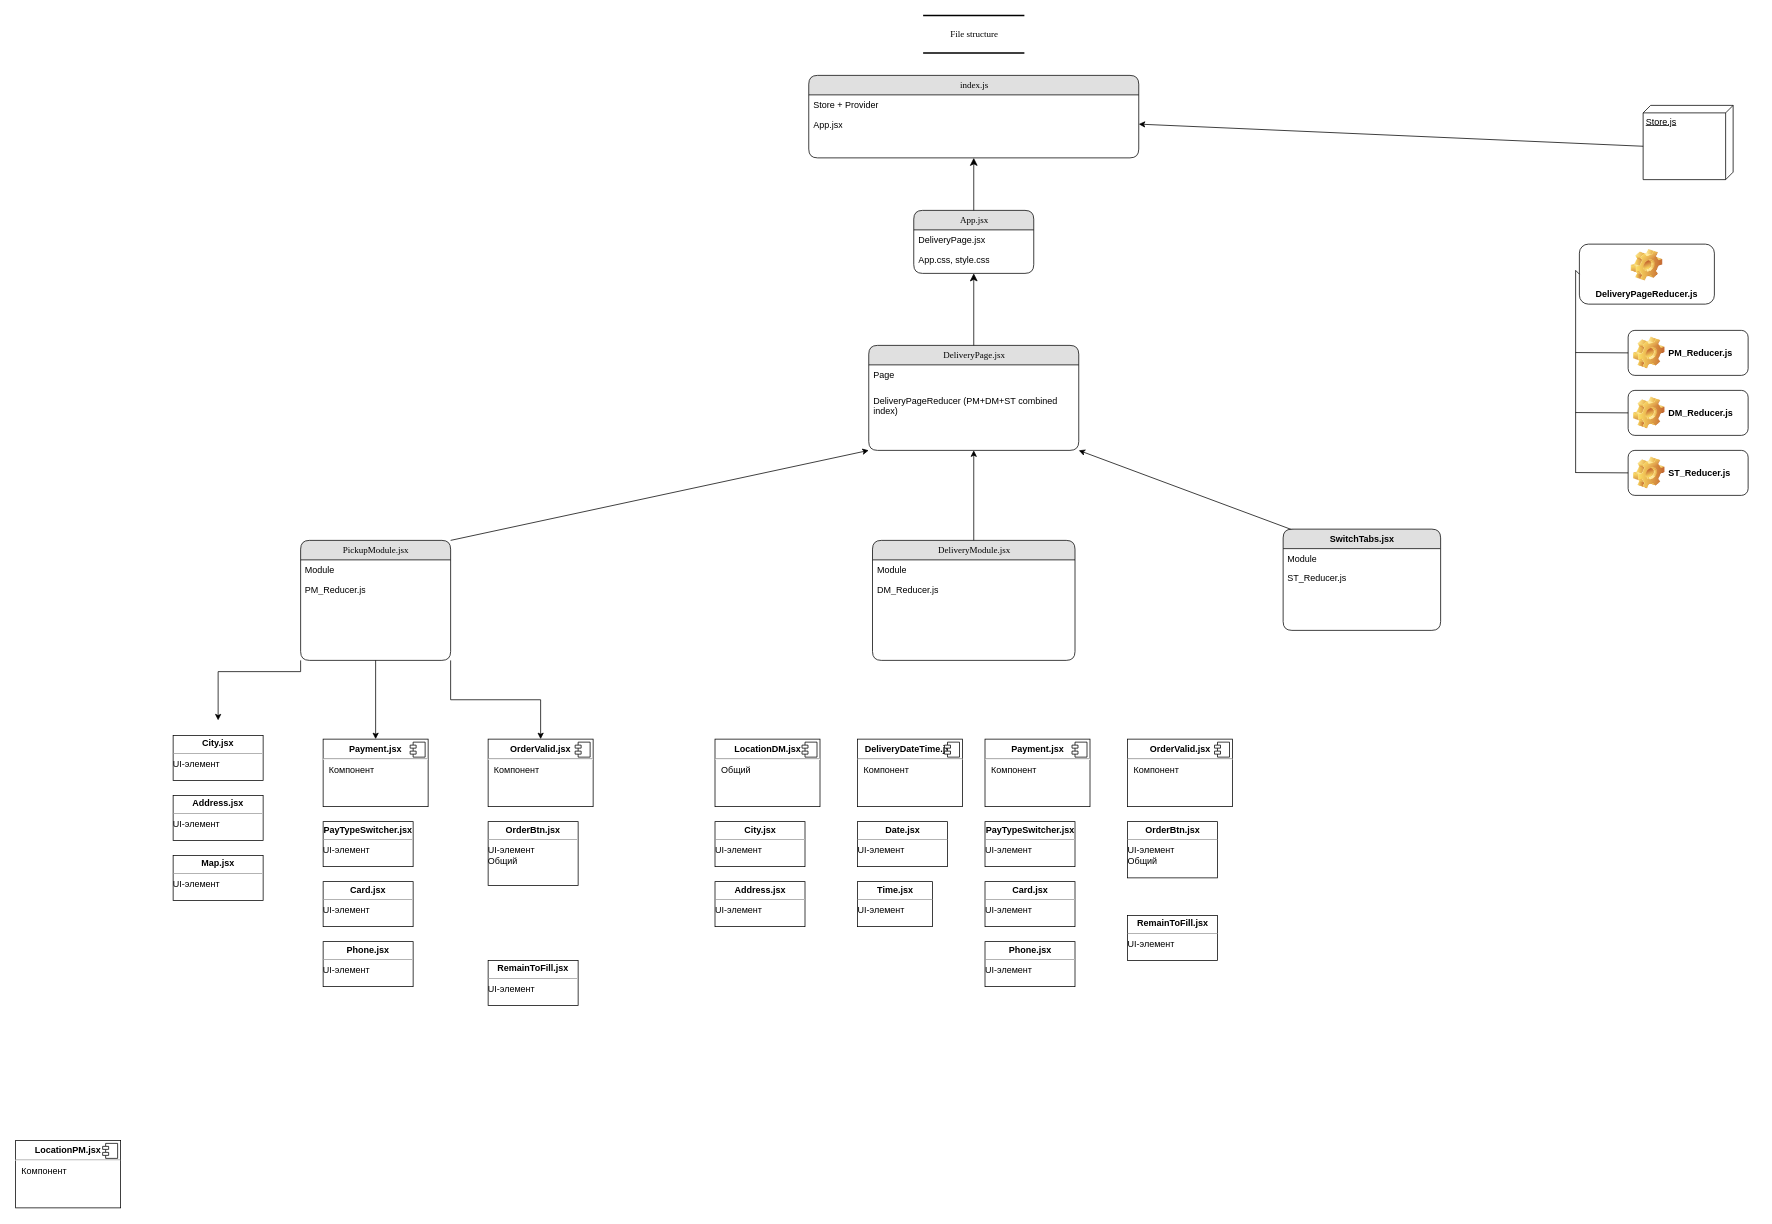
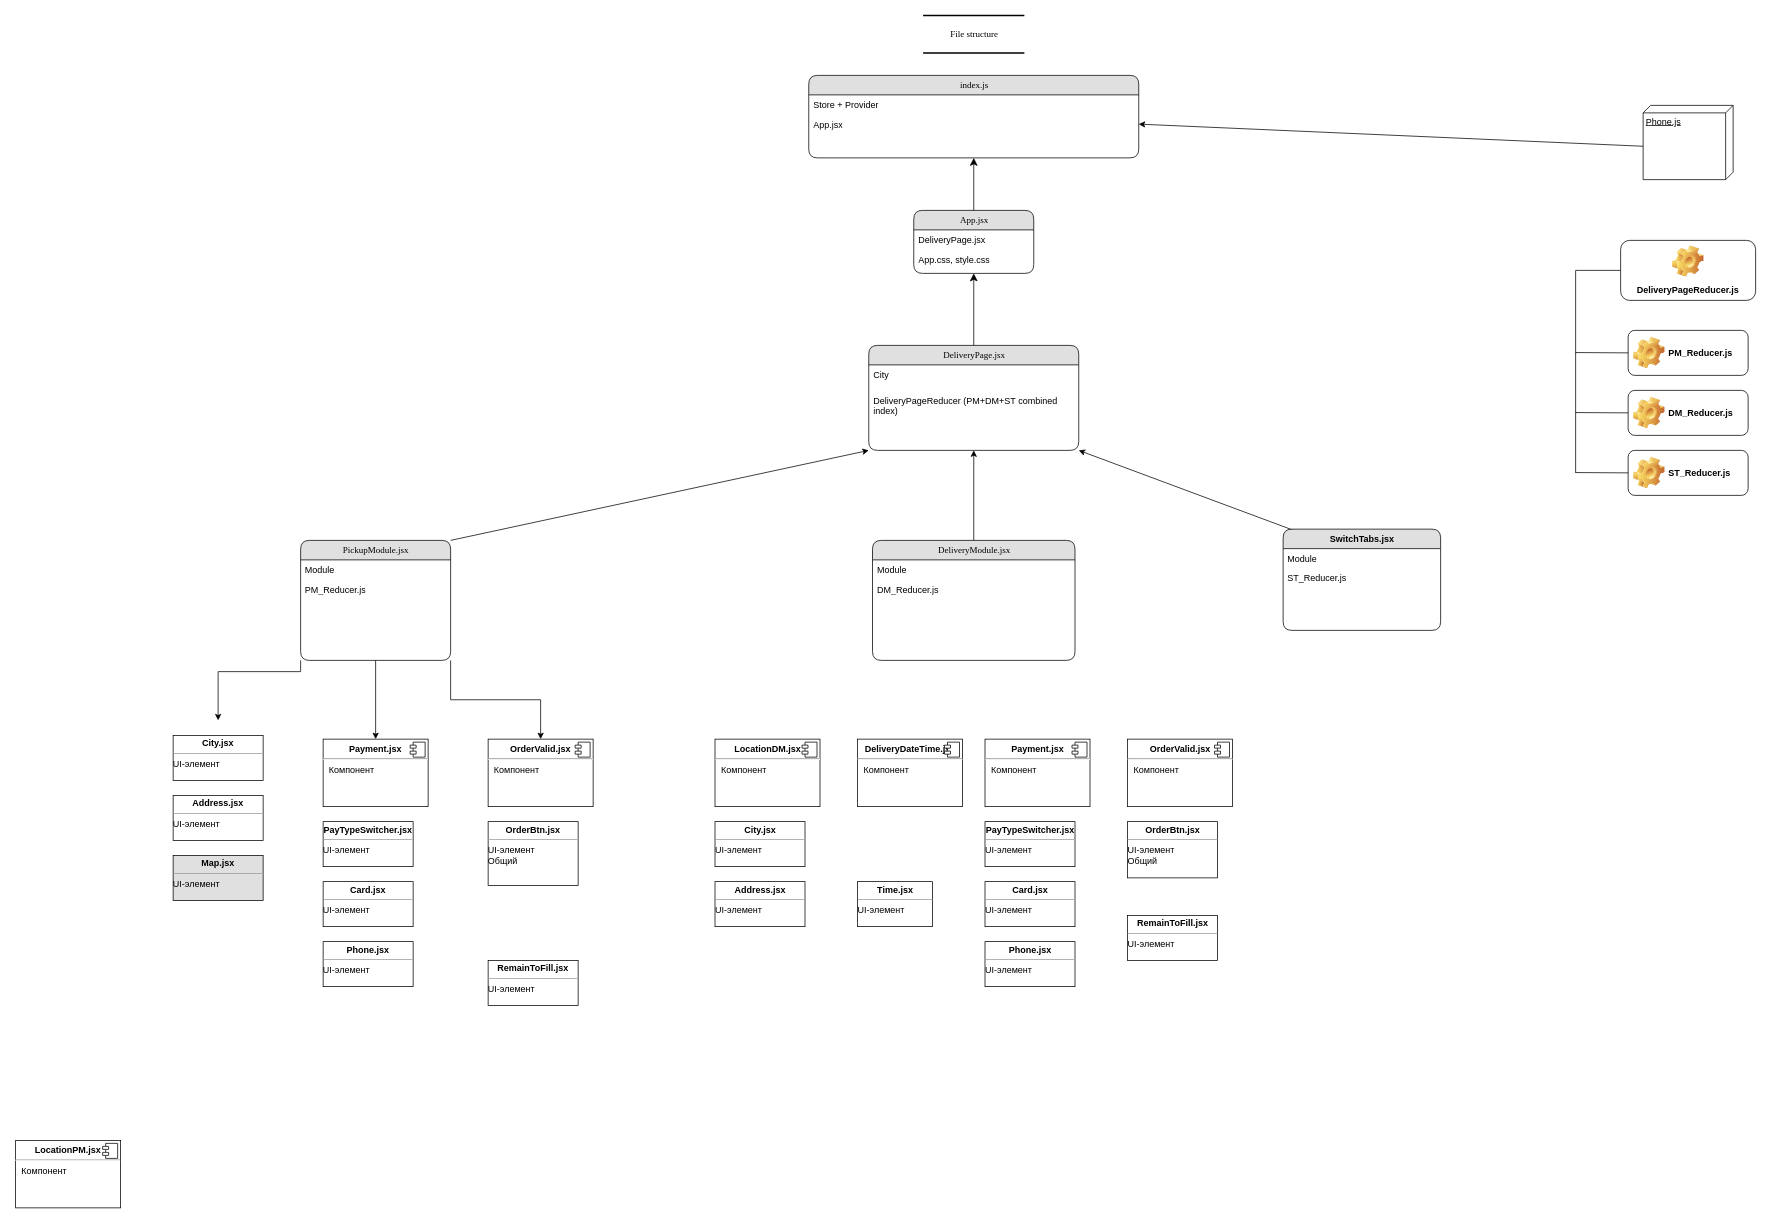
node "Store.js": label "Store.js" -> "Phone.js"
node "DeliveryPageReducer.js": moved (1647, 274) -> (1688, 270)
node "Page": label "Page" -> "City"
node "LocationDM.jsx Общий": label "LocationDM.jsx Общий" -> "LocationDM.jsx Компонент"
node "Date.jsx UI-элемент": removed
node "Map.jsx UI-элемент": fillcolor #ffffff -> #e0e0e0
